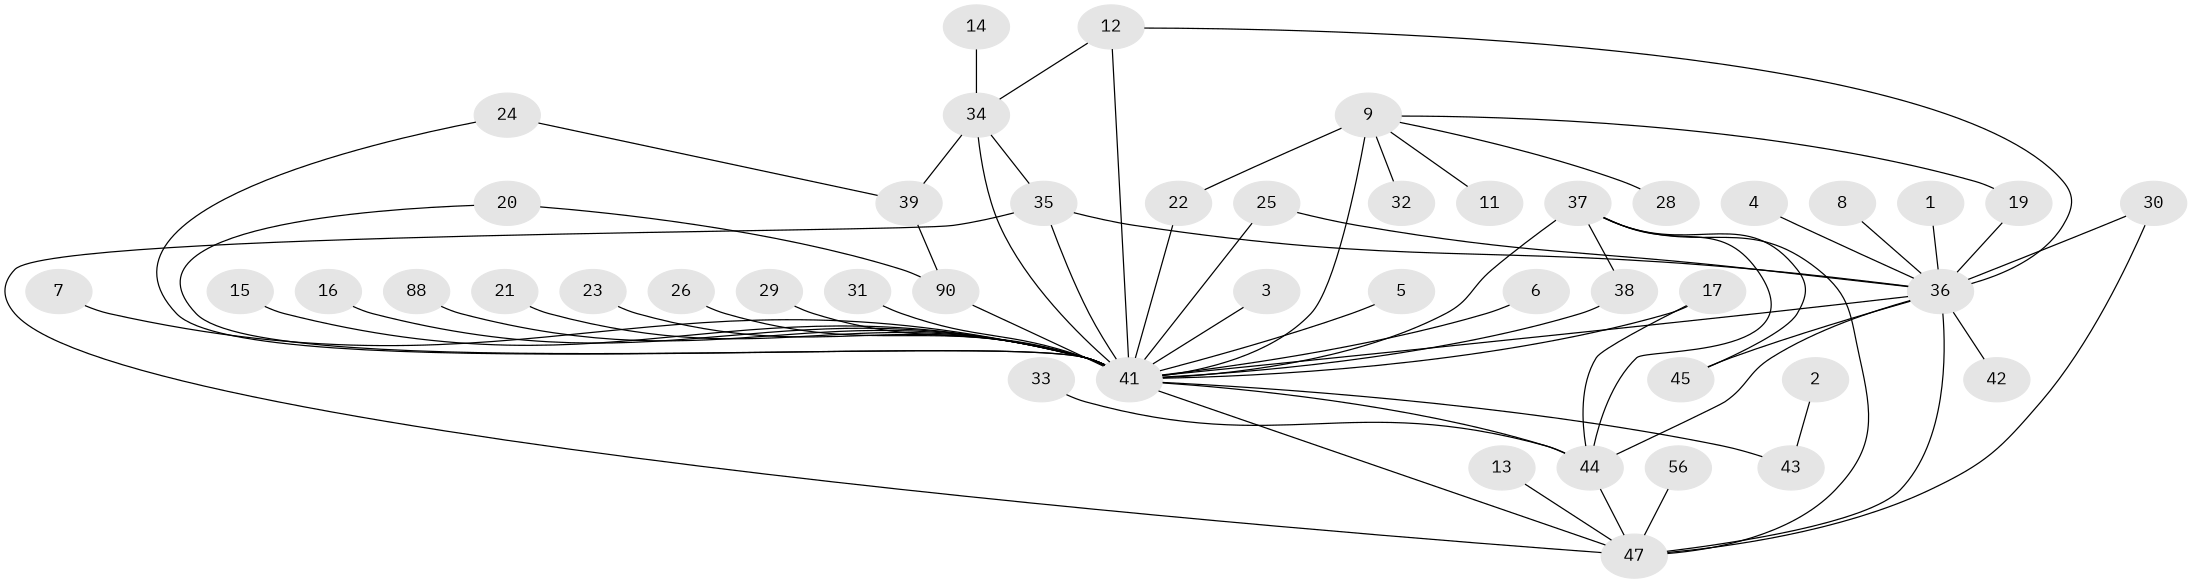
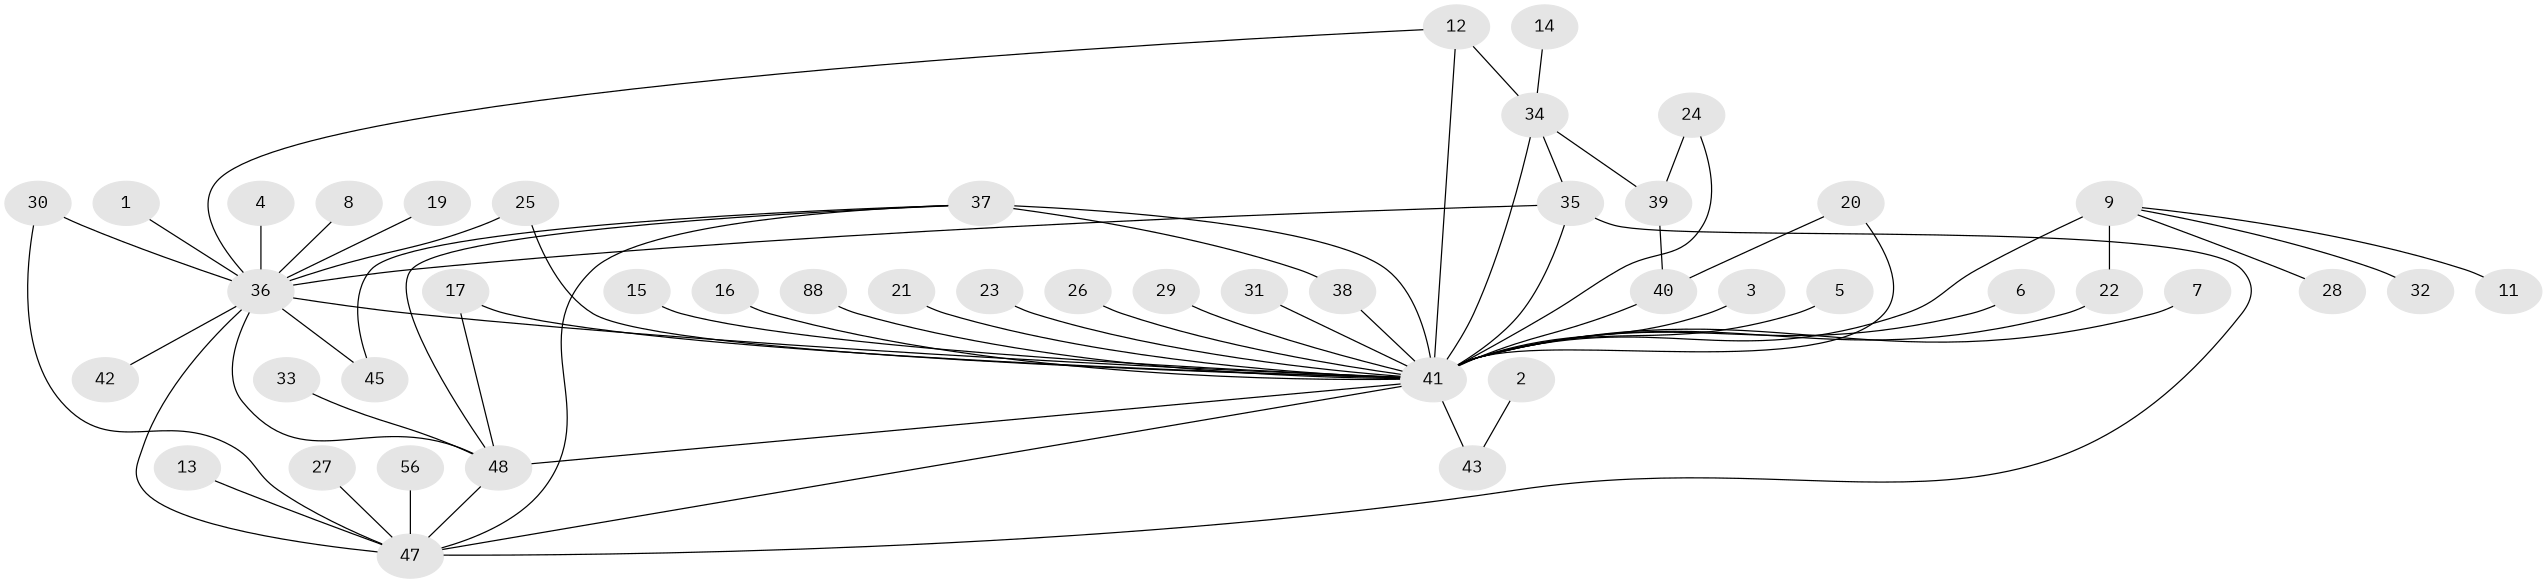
edge "9" -- "19": removed
node "90": label "90" -> "40"
node "27": added
node "44": label "44" -> "48"
